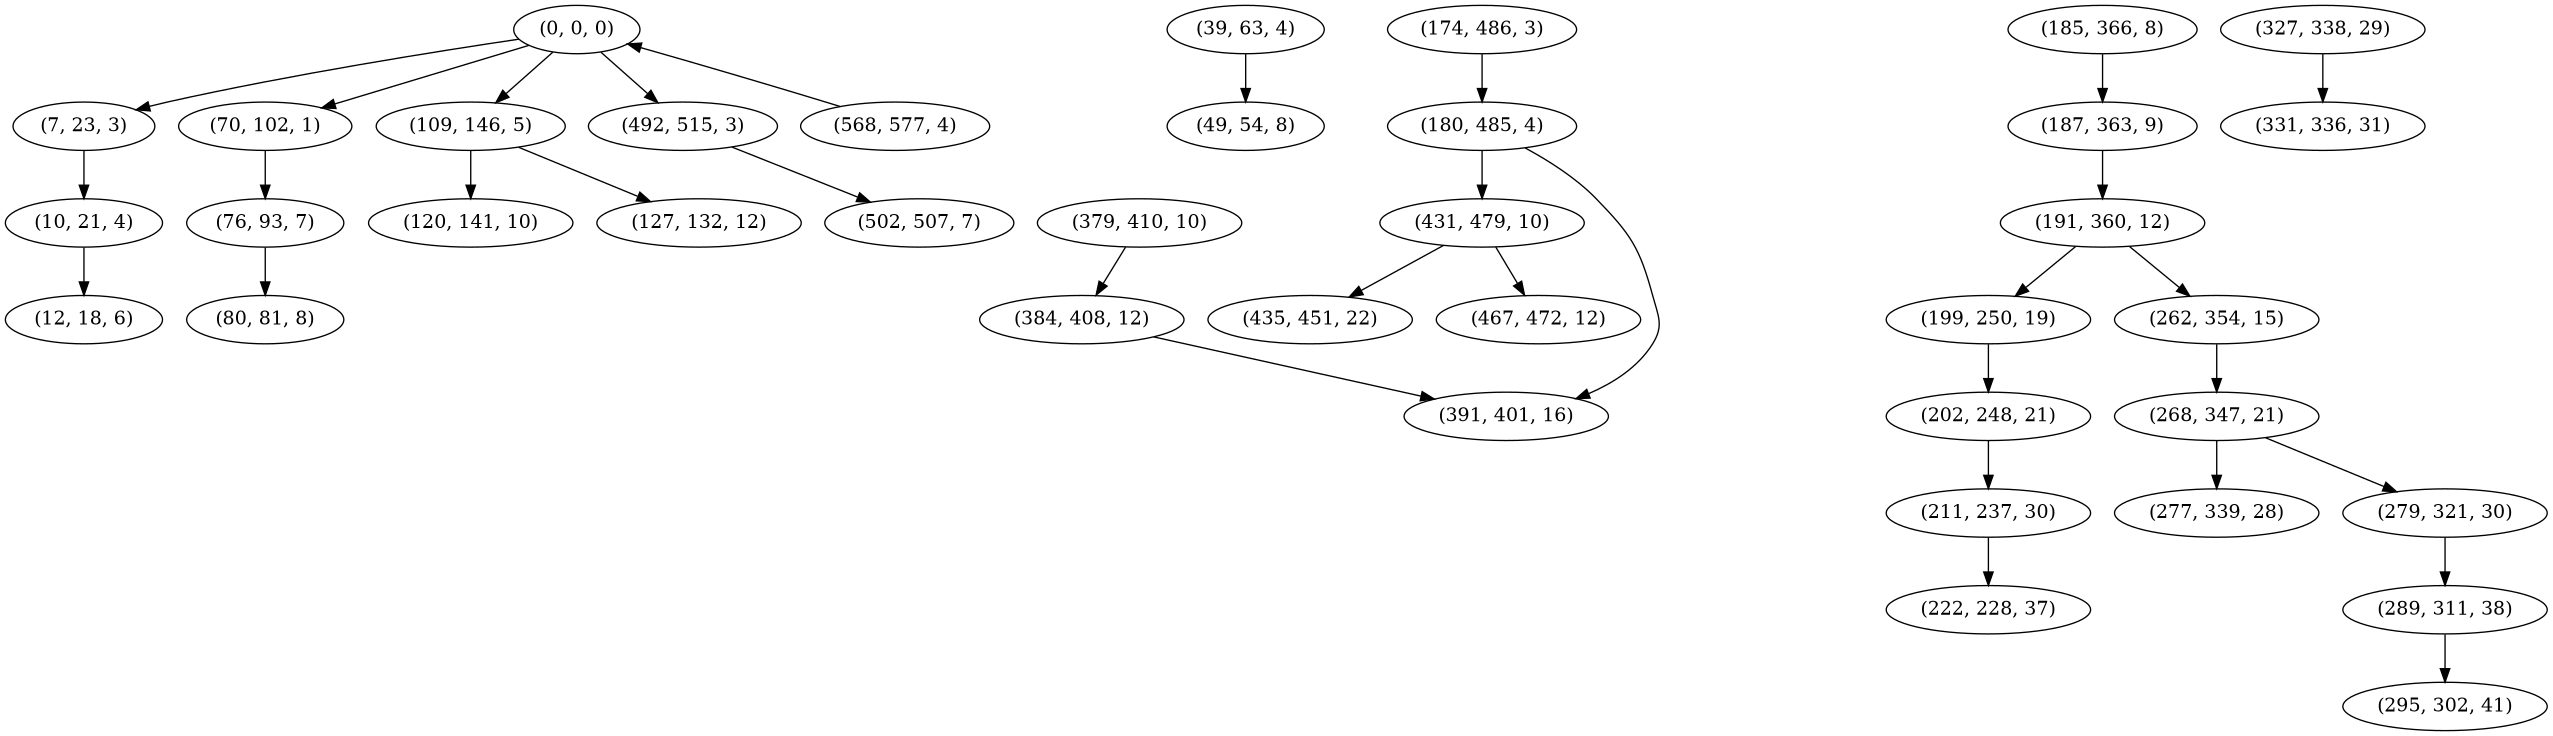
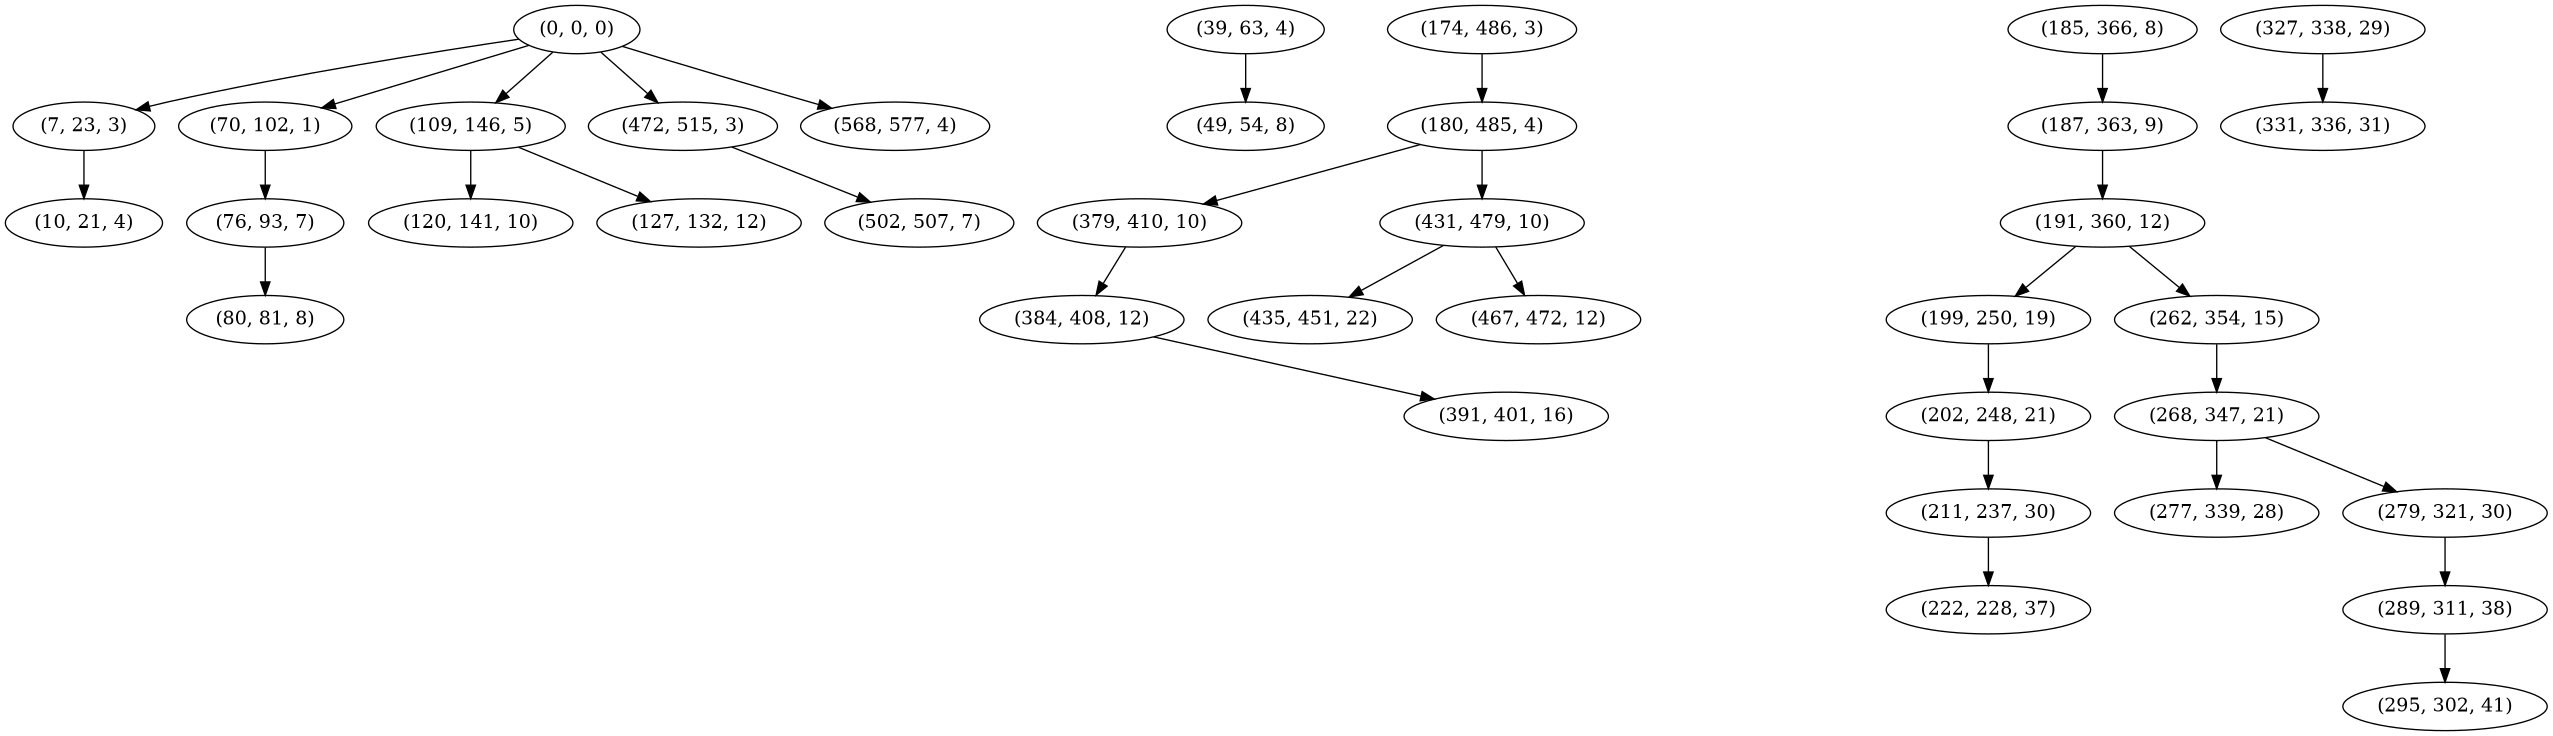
edge "(568, 577, 4)" -> "(0, 0, 0)": reversed
node "(492, 515, 3)": label "(492, 515, 3)" -> "(472, 515, 3)"
edge "(180, 485, 4)" -> "(391, 401, 16)": now "(180, 485, 4)" -> "(379, 410, 10)"
node "(12, 18, 6)": removed
